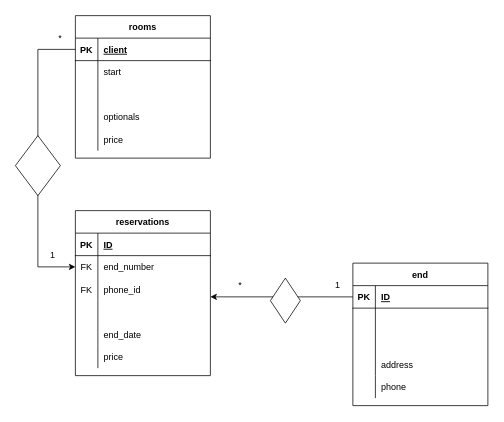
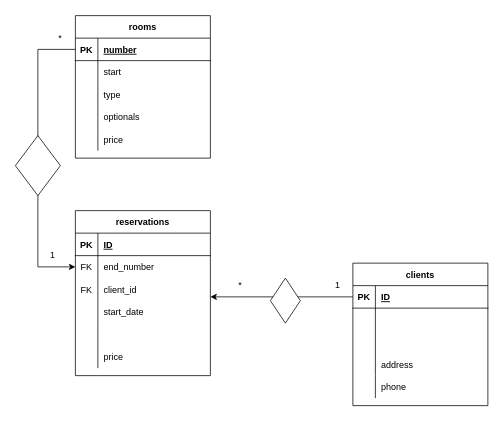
node "client": label "client" -> "number"
node "type": added
node "end": label "end" -> "clients"
node "phone_id": label "phone_id" -> "client_id"
node "start_date": added
node "end_date": removed
